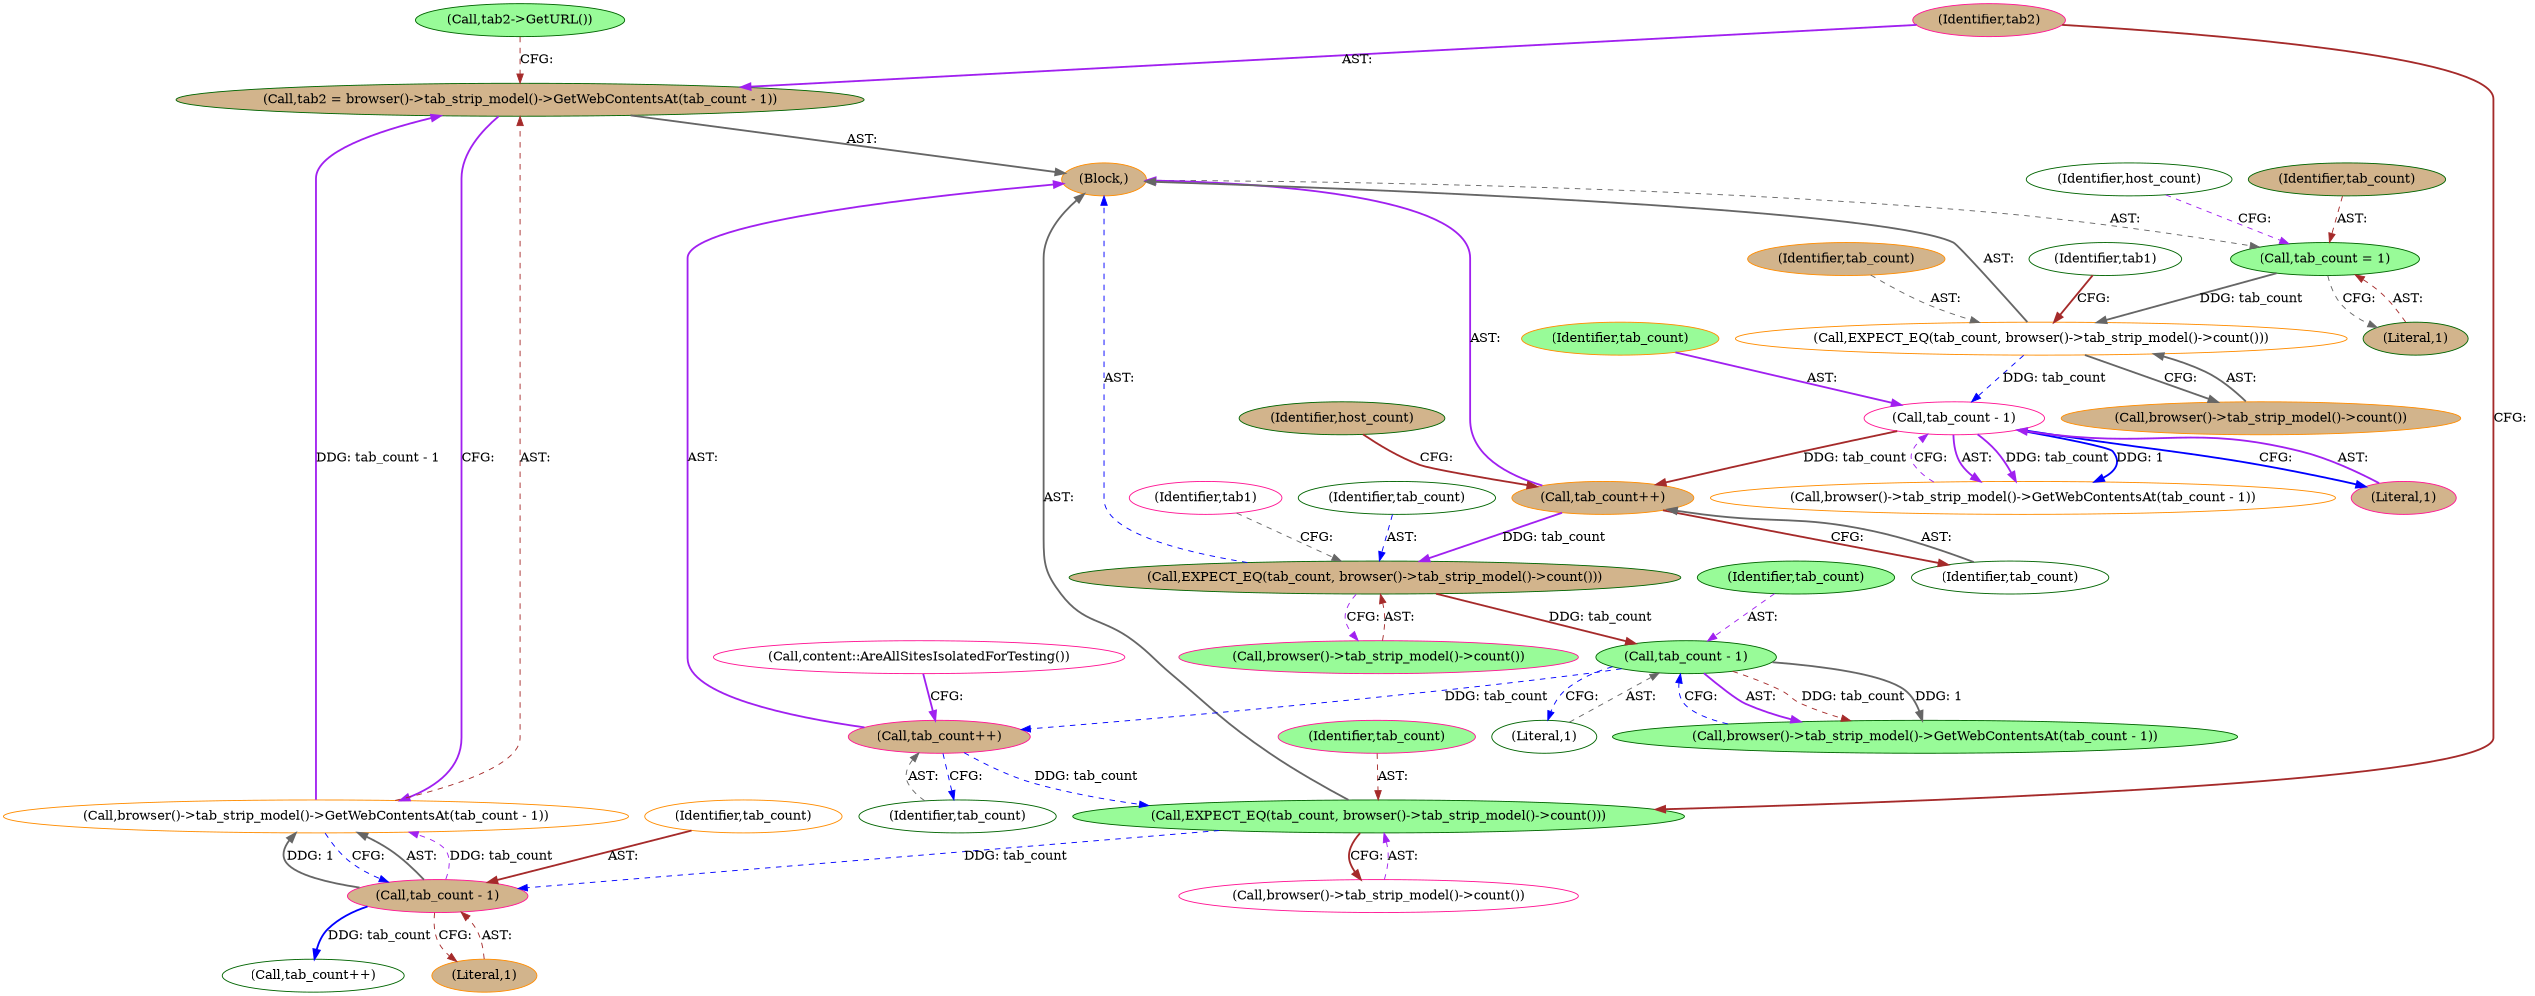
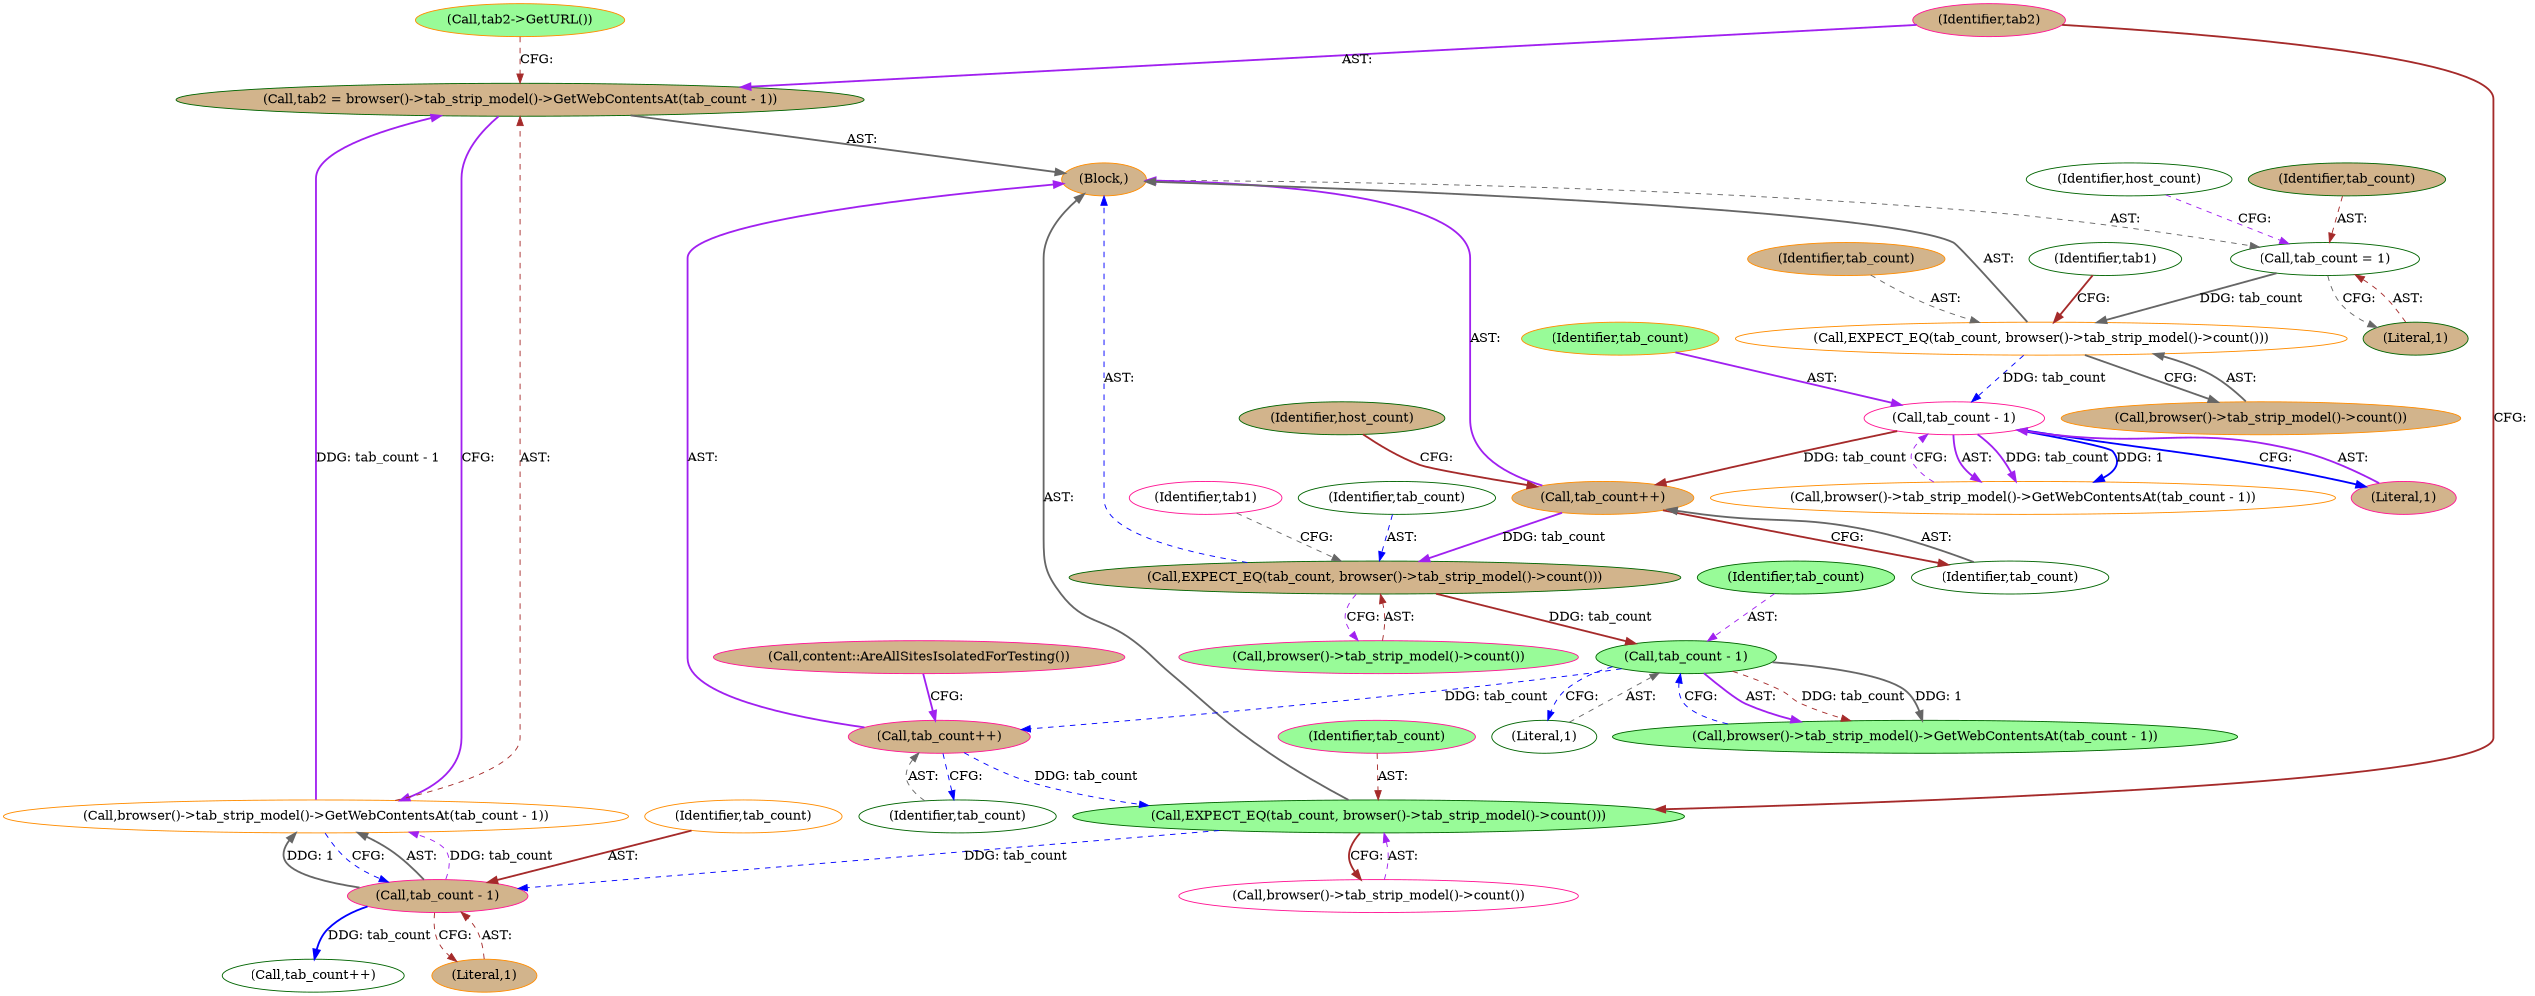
node "(Call,tab2->GetURL())": color darkgreen -> darkorange
node "(Call,tab_count = 1)": fillcolor palegreen -> white
node "(Call,content::AreAllSitesIsolatedForTesting())": fillcolor white -> tan
